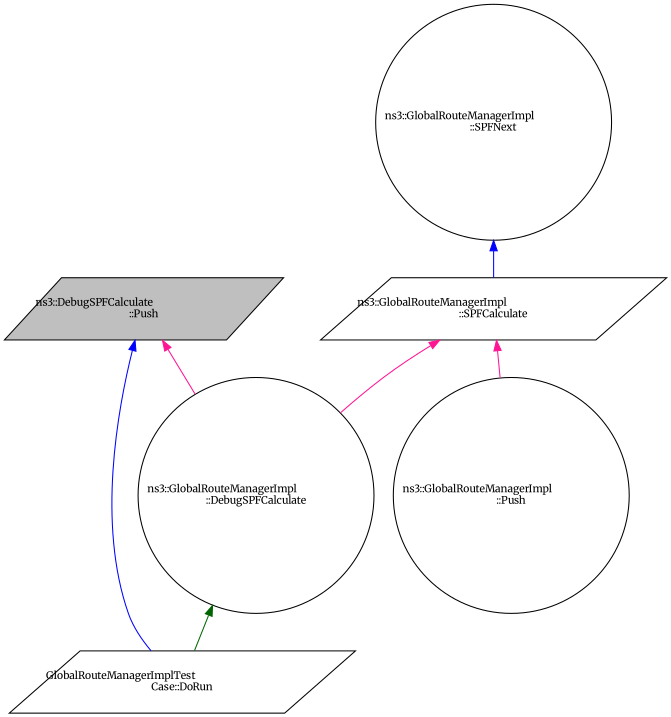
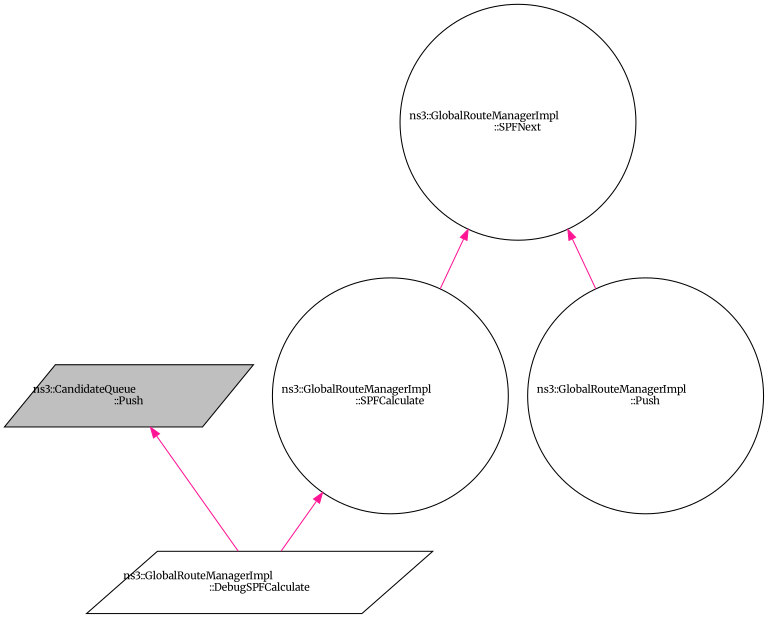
edge "ns3::GlobalRouteManagerImpl ::SPFCalculate" -> "ns3::GlobalRouteManagerImpl ::SPFNext": color blue -> deeppink
node "ns3::DebugSPFCalculate ::Push": label "ns3::DebugSPFCalculate ::Push" -> "ns3::CandidateQueue ::Push"
node "ns3::GlobalRouteManagerImpl ::SPFCalculate": shape parallelogram -> circle
edge "ns3::GlobalRouteManagerImpl ::Push" -> "ns3::GlobalRouteManagerImpl ::SPFCalculate": now "ns3::GlobalRouteManagerImpl ::Push" -> "ns3::GlobalRouteManagerImpl ::SPFNext"
node "ns3::GlobalRouteManagerImpl ::DebugSPFCalculate": shape circle -> parallelogram
node "GlobalRouteManagerImplTest Case::DoRun": removed
